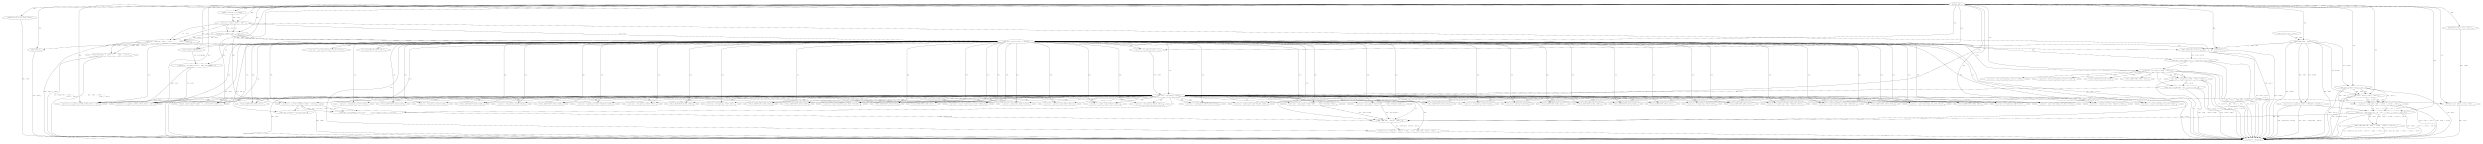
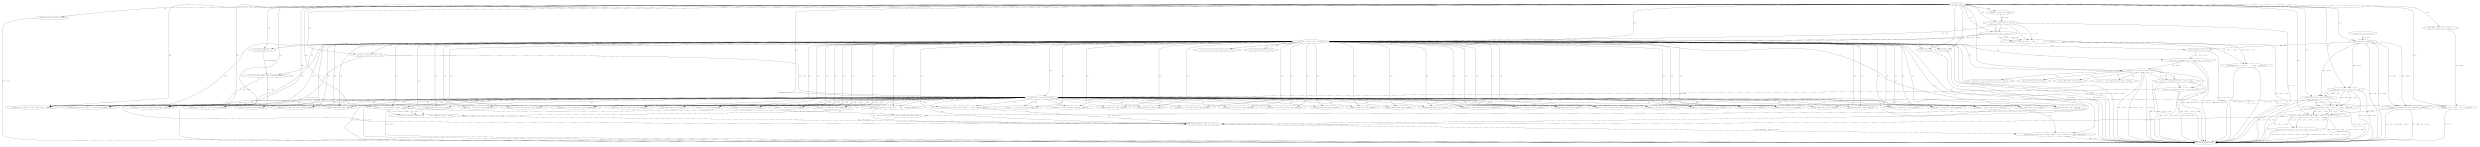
node "(<operator>.fieldAccess,VAR10.VAR31)": removed
edge "(<operator>.assignment,VAR9 = 0)" -> "(METHOD_RETURN,ANY)": added, label "DDG: VAR9 = 0"
